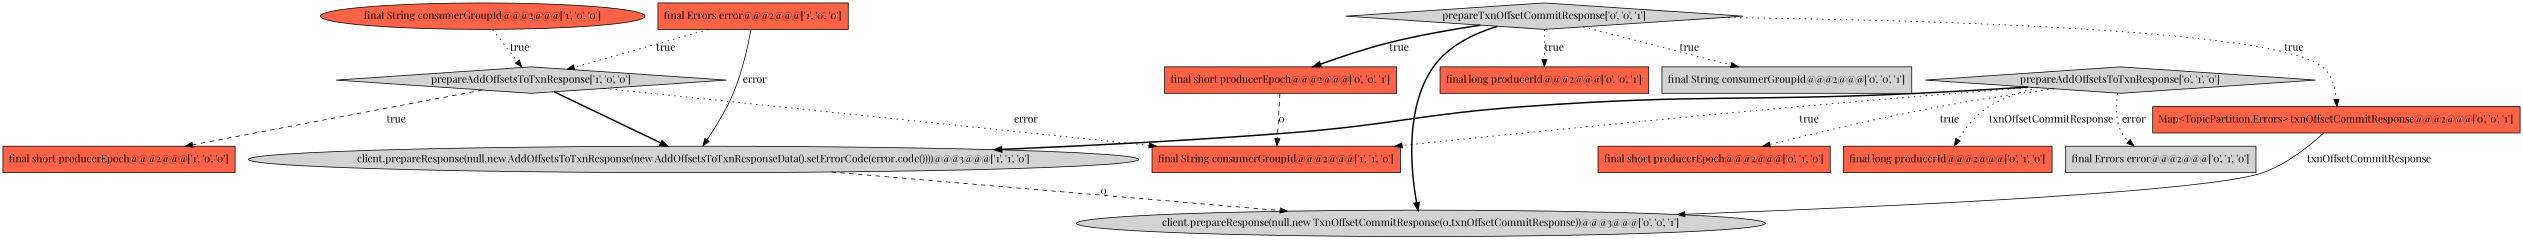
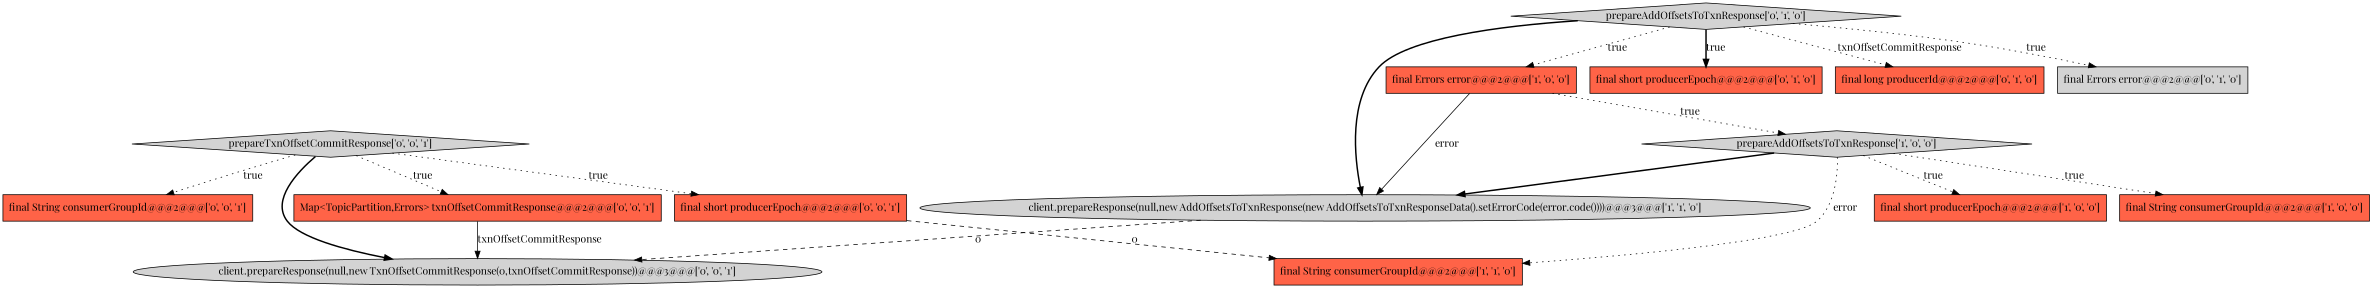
node "final String consumerGroupId@@@2@@@['1', '0', '0']": shape ellipse -> box
edge "prepareTxnOffsetCommitResponse['0', '0', '1']" -> "final short producerEpoch@@@2@@@['0', '0', '1']": style bold -> dotted
edge "final String consumerGroupId@@@2@@@['1', '0', '0']" -> "prepareAddOffsetsToTxnResponse['1', '0', '0']": reversed
node "final long producerId@@@2@@@['0', '0', '1']": removed
node "final String consumerGroupId@@@2@@@['0', '0', '1']": fillcolor lightgray -> tomato
edge "prepareAddOffsetsToTxnResponse['0', '1', '0']" -> "final short producerEpoch@@@2@@@['0', '1', '0']": style dotted -> bold
edge "prepareAddOffsetsToTxnResponse['0', '1', '0']" -> "final String consumerGroupId@@@2@@@['1', '1', '0']": now "prepareAddOffsetsToTxnResponse['0', '1', '0']" -> "final Errors error@@@2@@@['1', '0', '0']"
edge "prepareAddOffsetsToTxnResponse['1', '0', '0']" -> "final short producerEpoch@@@2@@@['1', '0', '0']": style dashed -> dotted
edge "prepareAddOffsetsToTxnResponse['0', '1', '0']" -> "final Errors error@@@2@@@['0', '1', '0']": label "error" -> "true"
